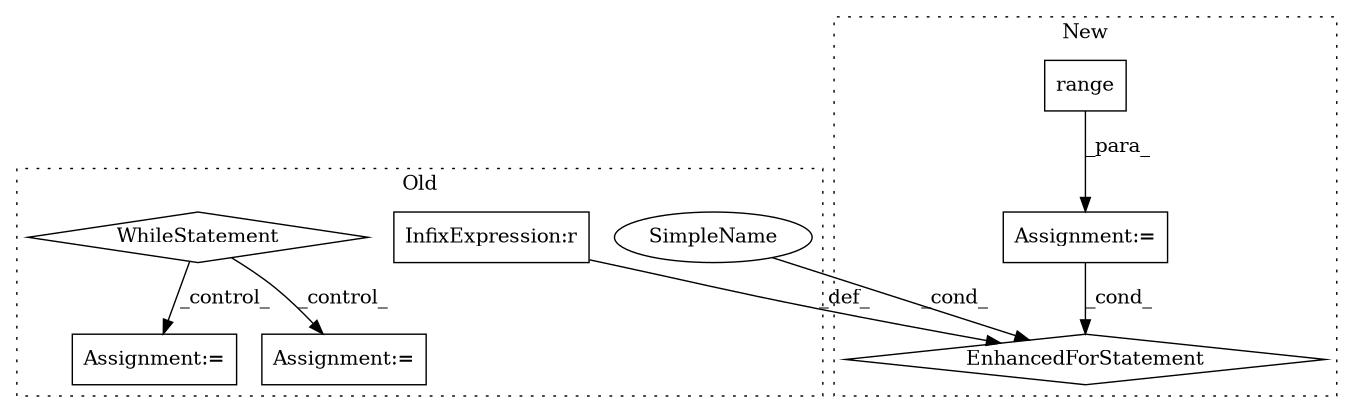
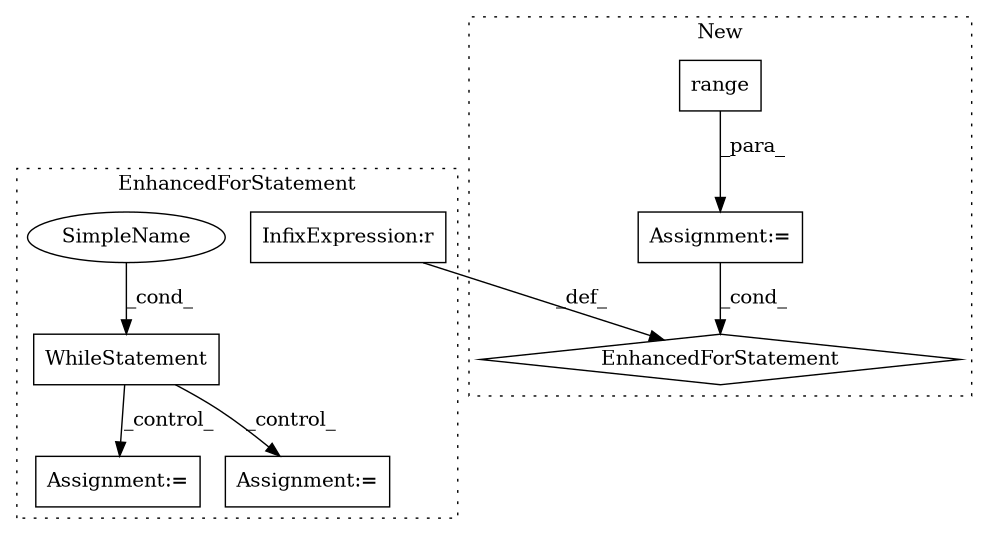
cluster "Old": label "Old" -> "EnhancedForStatement"
node "WhileStatement": shape diamond -> box
edge "SimpleName" -> "EnhancedForStatement": now "SimpleName" -> "WhileStatement"
